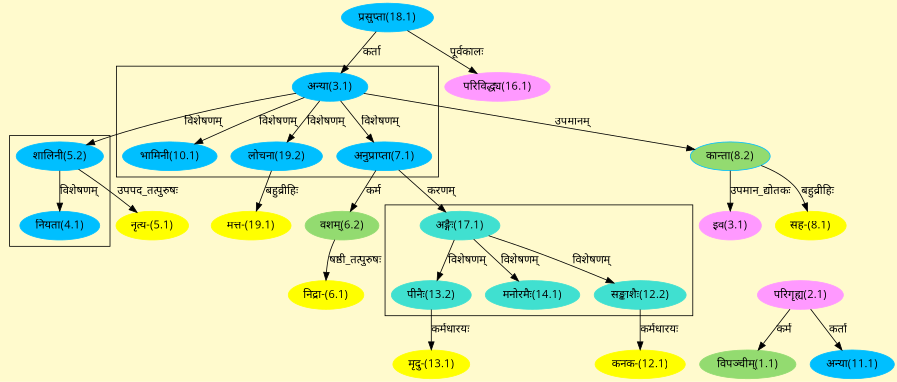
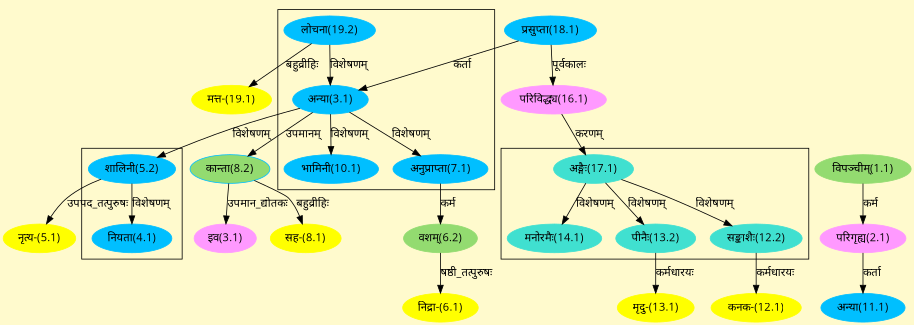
edge "अन्या(3.1)" -> "लोचना(19.2)": reversed
edge "अनुप्राप्ता(7.1)" -> "अङ्गैः(17.1)": now "परिविद्ध्य(16.1)" -> "अङ्गैः(17.1)"
edge "परिगृह्य(2.1)" -> "विपञ्चीम्(1.1)": reversed
